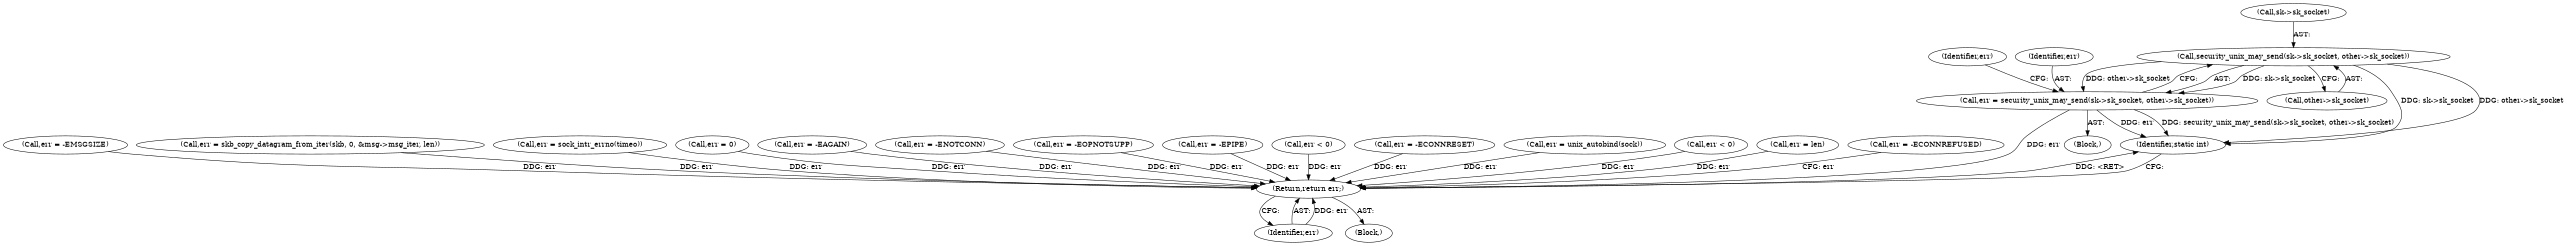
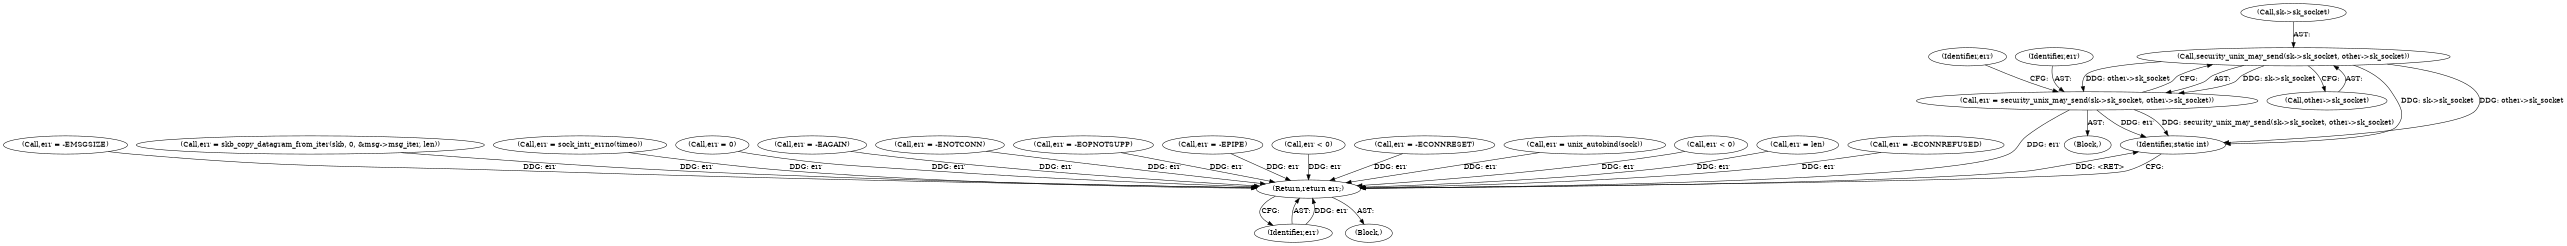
edge "(Call,err = -ECONNREFUSED)" -> "(Return,return err;)": label "CFG: err" -> "DDG: err"
